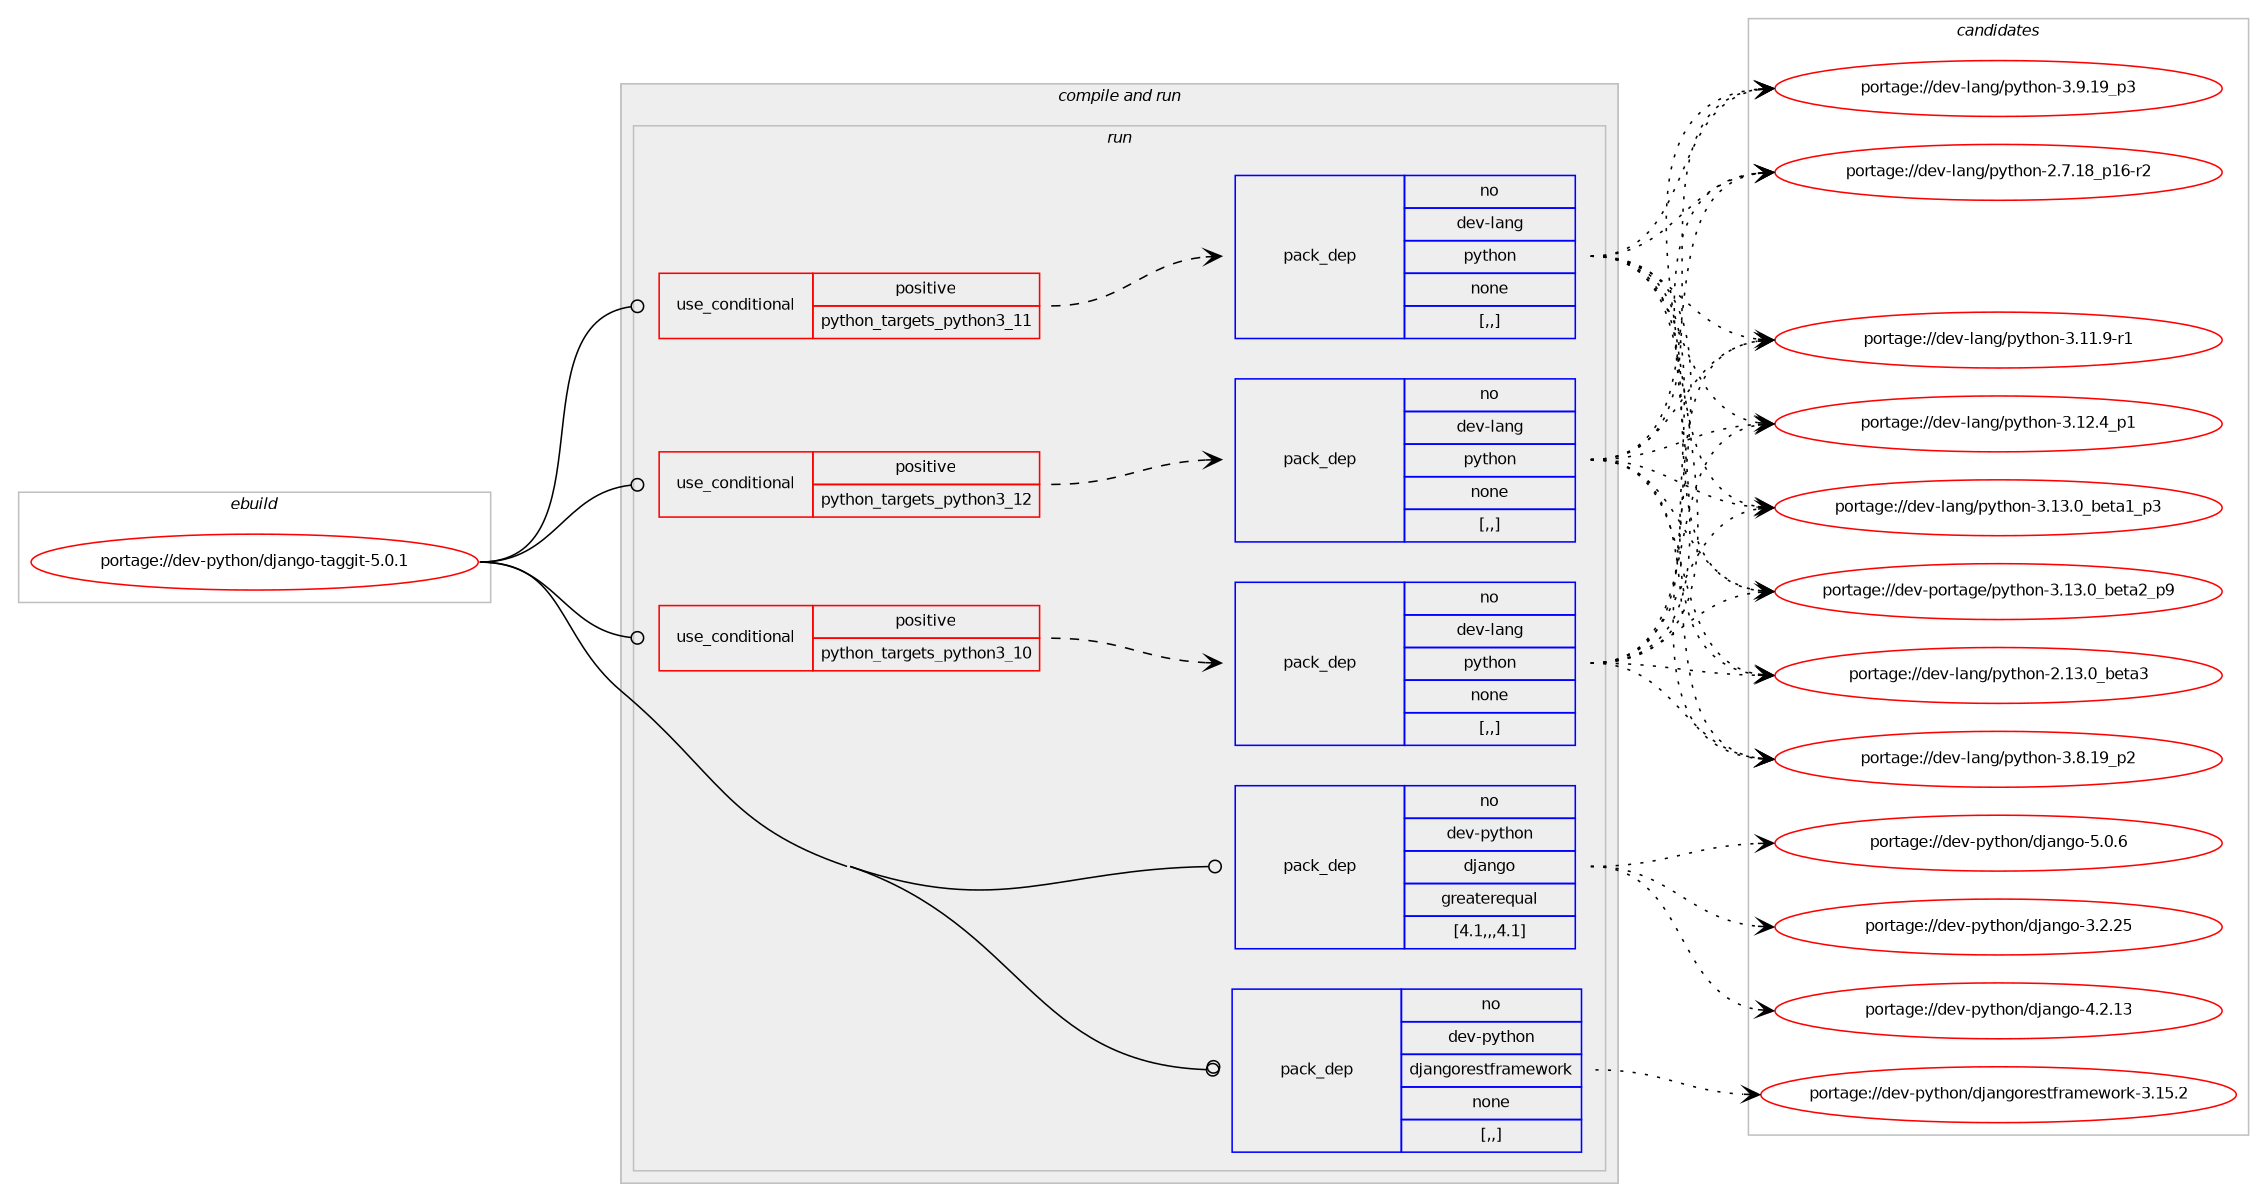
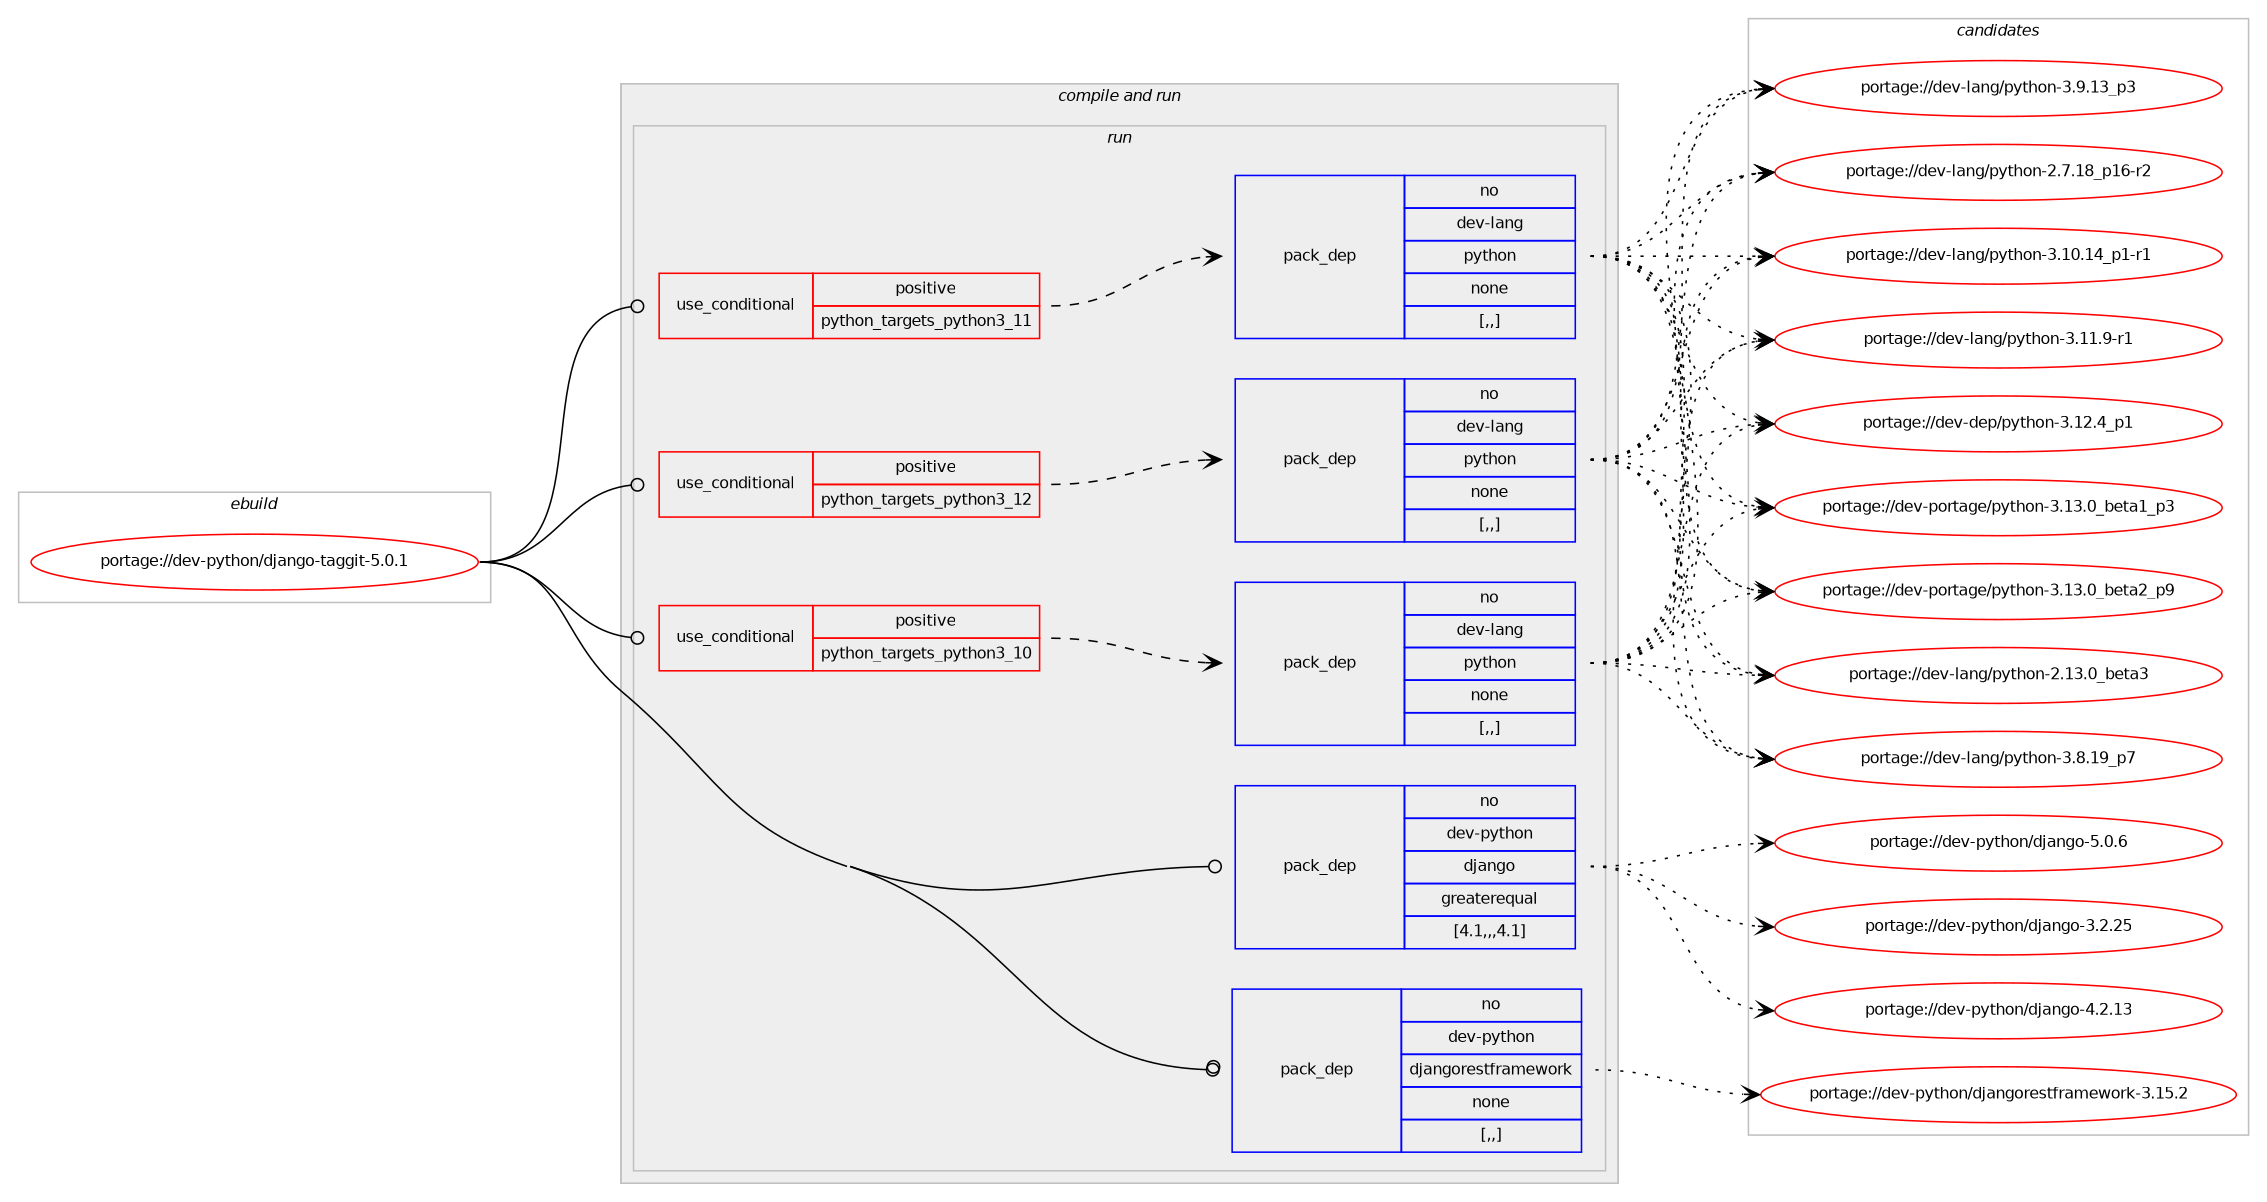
node "portage://dev-lang/python-3.9.19_p3": label "portage://dev-lang/python-3.9.19_p3" -> "portage://dev-lang/python-3.9.13_p3"
node "portage://dev-lang/python-3.10.14_p1-r1": added
node "portage://dev-lang/python-3.12.4_p1": label "portage://dev-lang/python-3.12.4_p1" -> "portage://dev-dep/python-3.12.4_p1"
node "portage://dev-lang/python-3.13.0_beta1_p3": label "portage://dev-lang/python-3.13.0_beta1_p3" -> "portage://dev-portage/python-3.13.0_beta1_p3"
node "portage://dev-lang/python-3.8.19_p2": label "portage://dev-lang/python-3.8.19_p2" -> "portage://dev-lang/python-3.8.19_p7"
